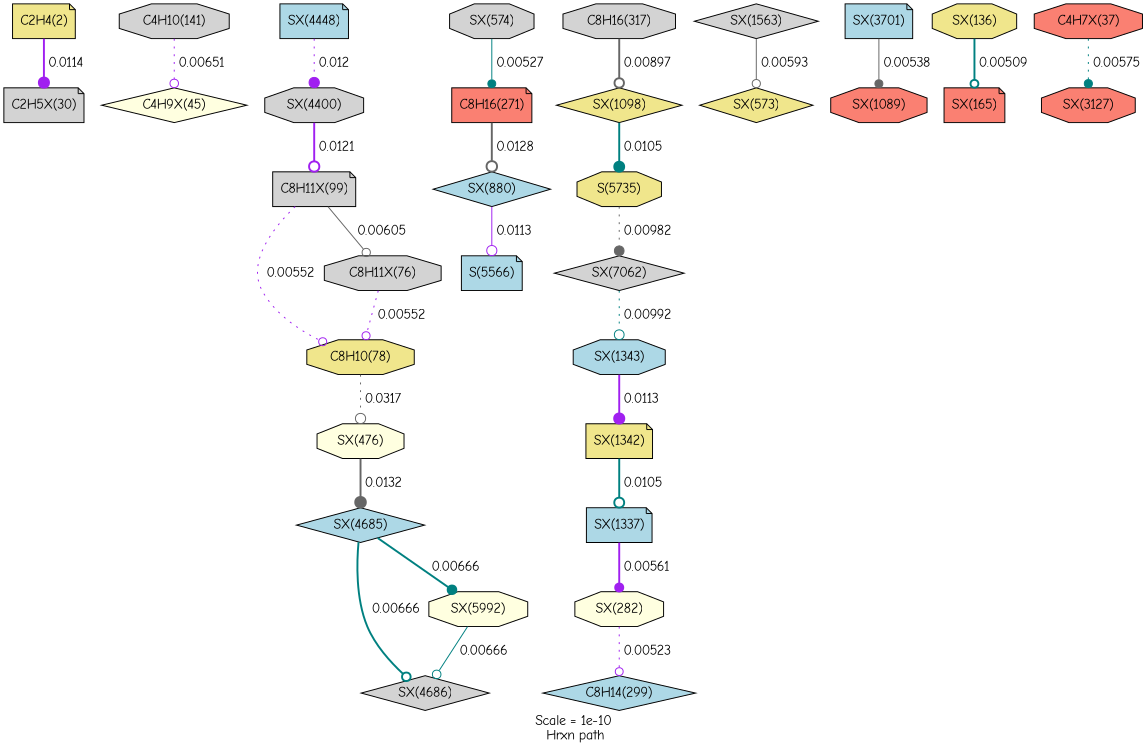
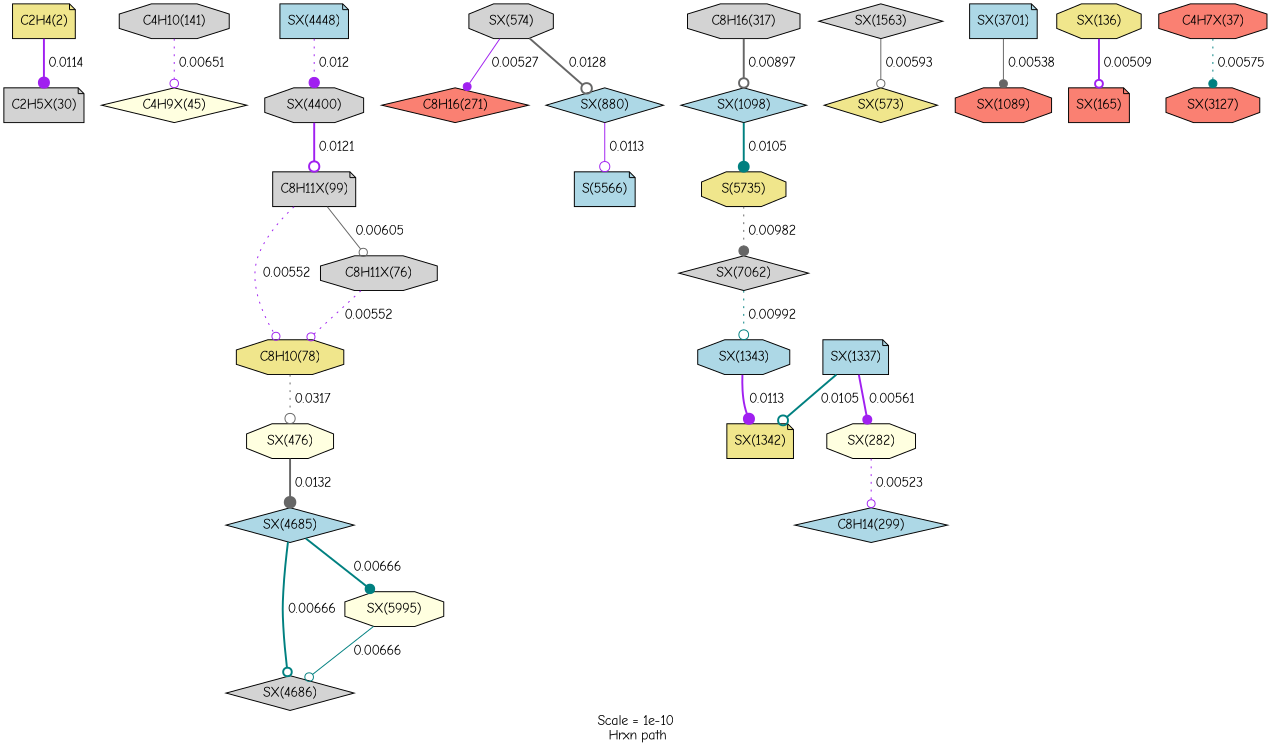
edge "SX(574)" -> "C8H16(271)": color teal -> purple
edge "SX(136)" -> "SX(165)": color teal -> purple
node "C8H16(271)": shape note -> diamond
node "SX(1098)": fillcolor khaki -> lightblue
edge "C8H16(271)" -> "SX(880)": now "SX(574)" -> "SX(880)"
edge "SX(1342)" -> "SX(1337)": reversed
node "SX(5992)": label "SX(5992)" -> "SX(5995)"
